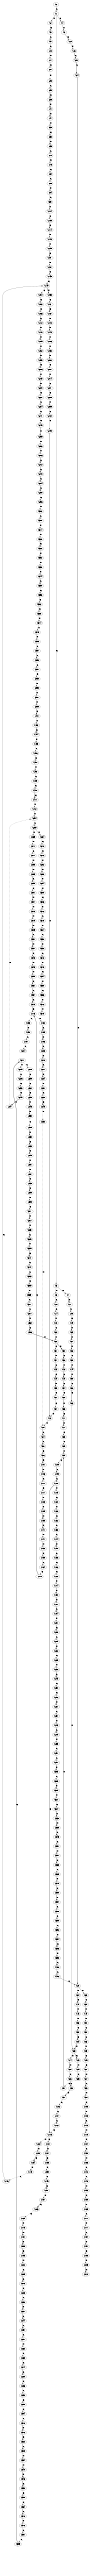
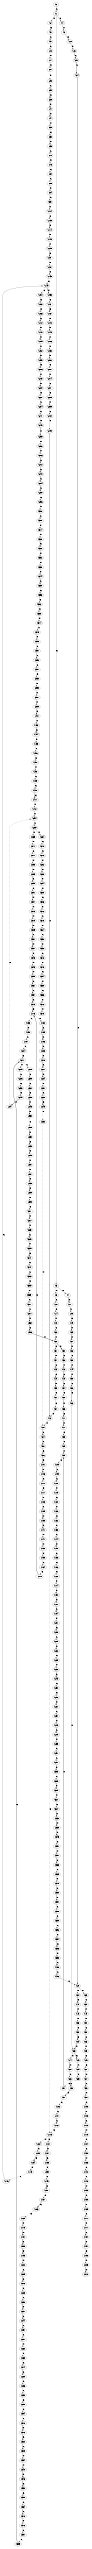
edge "S204" -> "S211": added, label "G"
edge "S110" -> "S116": style bold -> dashed
